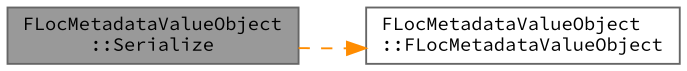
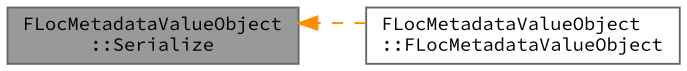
edge "FLocMetadataValueObject ::Serialize" -> "FLocMetadataValueObject ::FLocMetadataValueObject": reversed
